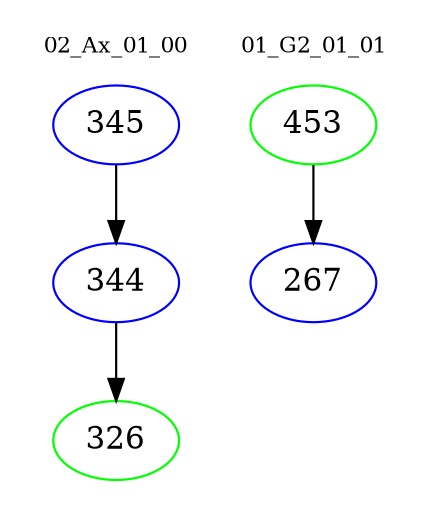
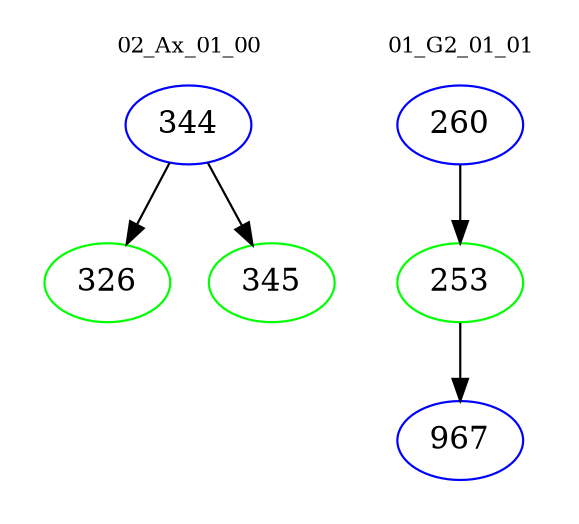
node "345": color blue -> green
node "453": label "453" -> "253"
node "260": added
edge "345" -> "344": reversed
node "267": label "267" -> "967"
